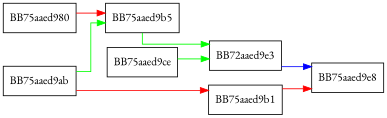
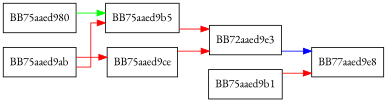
edge "BB75aaed980" -> "BB75aaed9b5": color red -> green
edge "BB75aaed9b5" -> "BB72aaed9e3": color green -> red
edge "BB75aaed9ab" -> "BB75aaed9b5": color green -> red
edge "BB75aaed9ce" -> "BB72aaed9e3": color green -> red
node "BB75aaed9e8": label "BB75aaed9e8" -> "BB77aaed9e8"
edge "BB75aaed9ab" -> "BB75aaed9b1": now "BB75aaed9ab" -> "BB75aaed9ce"
